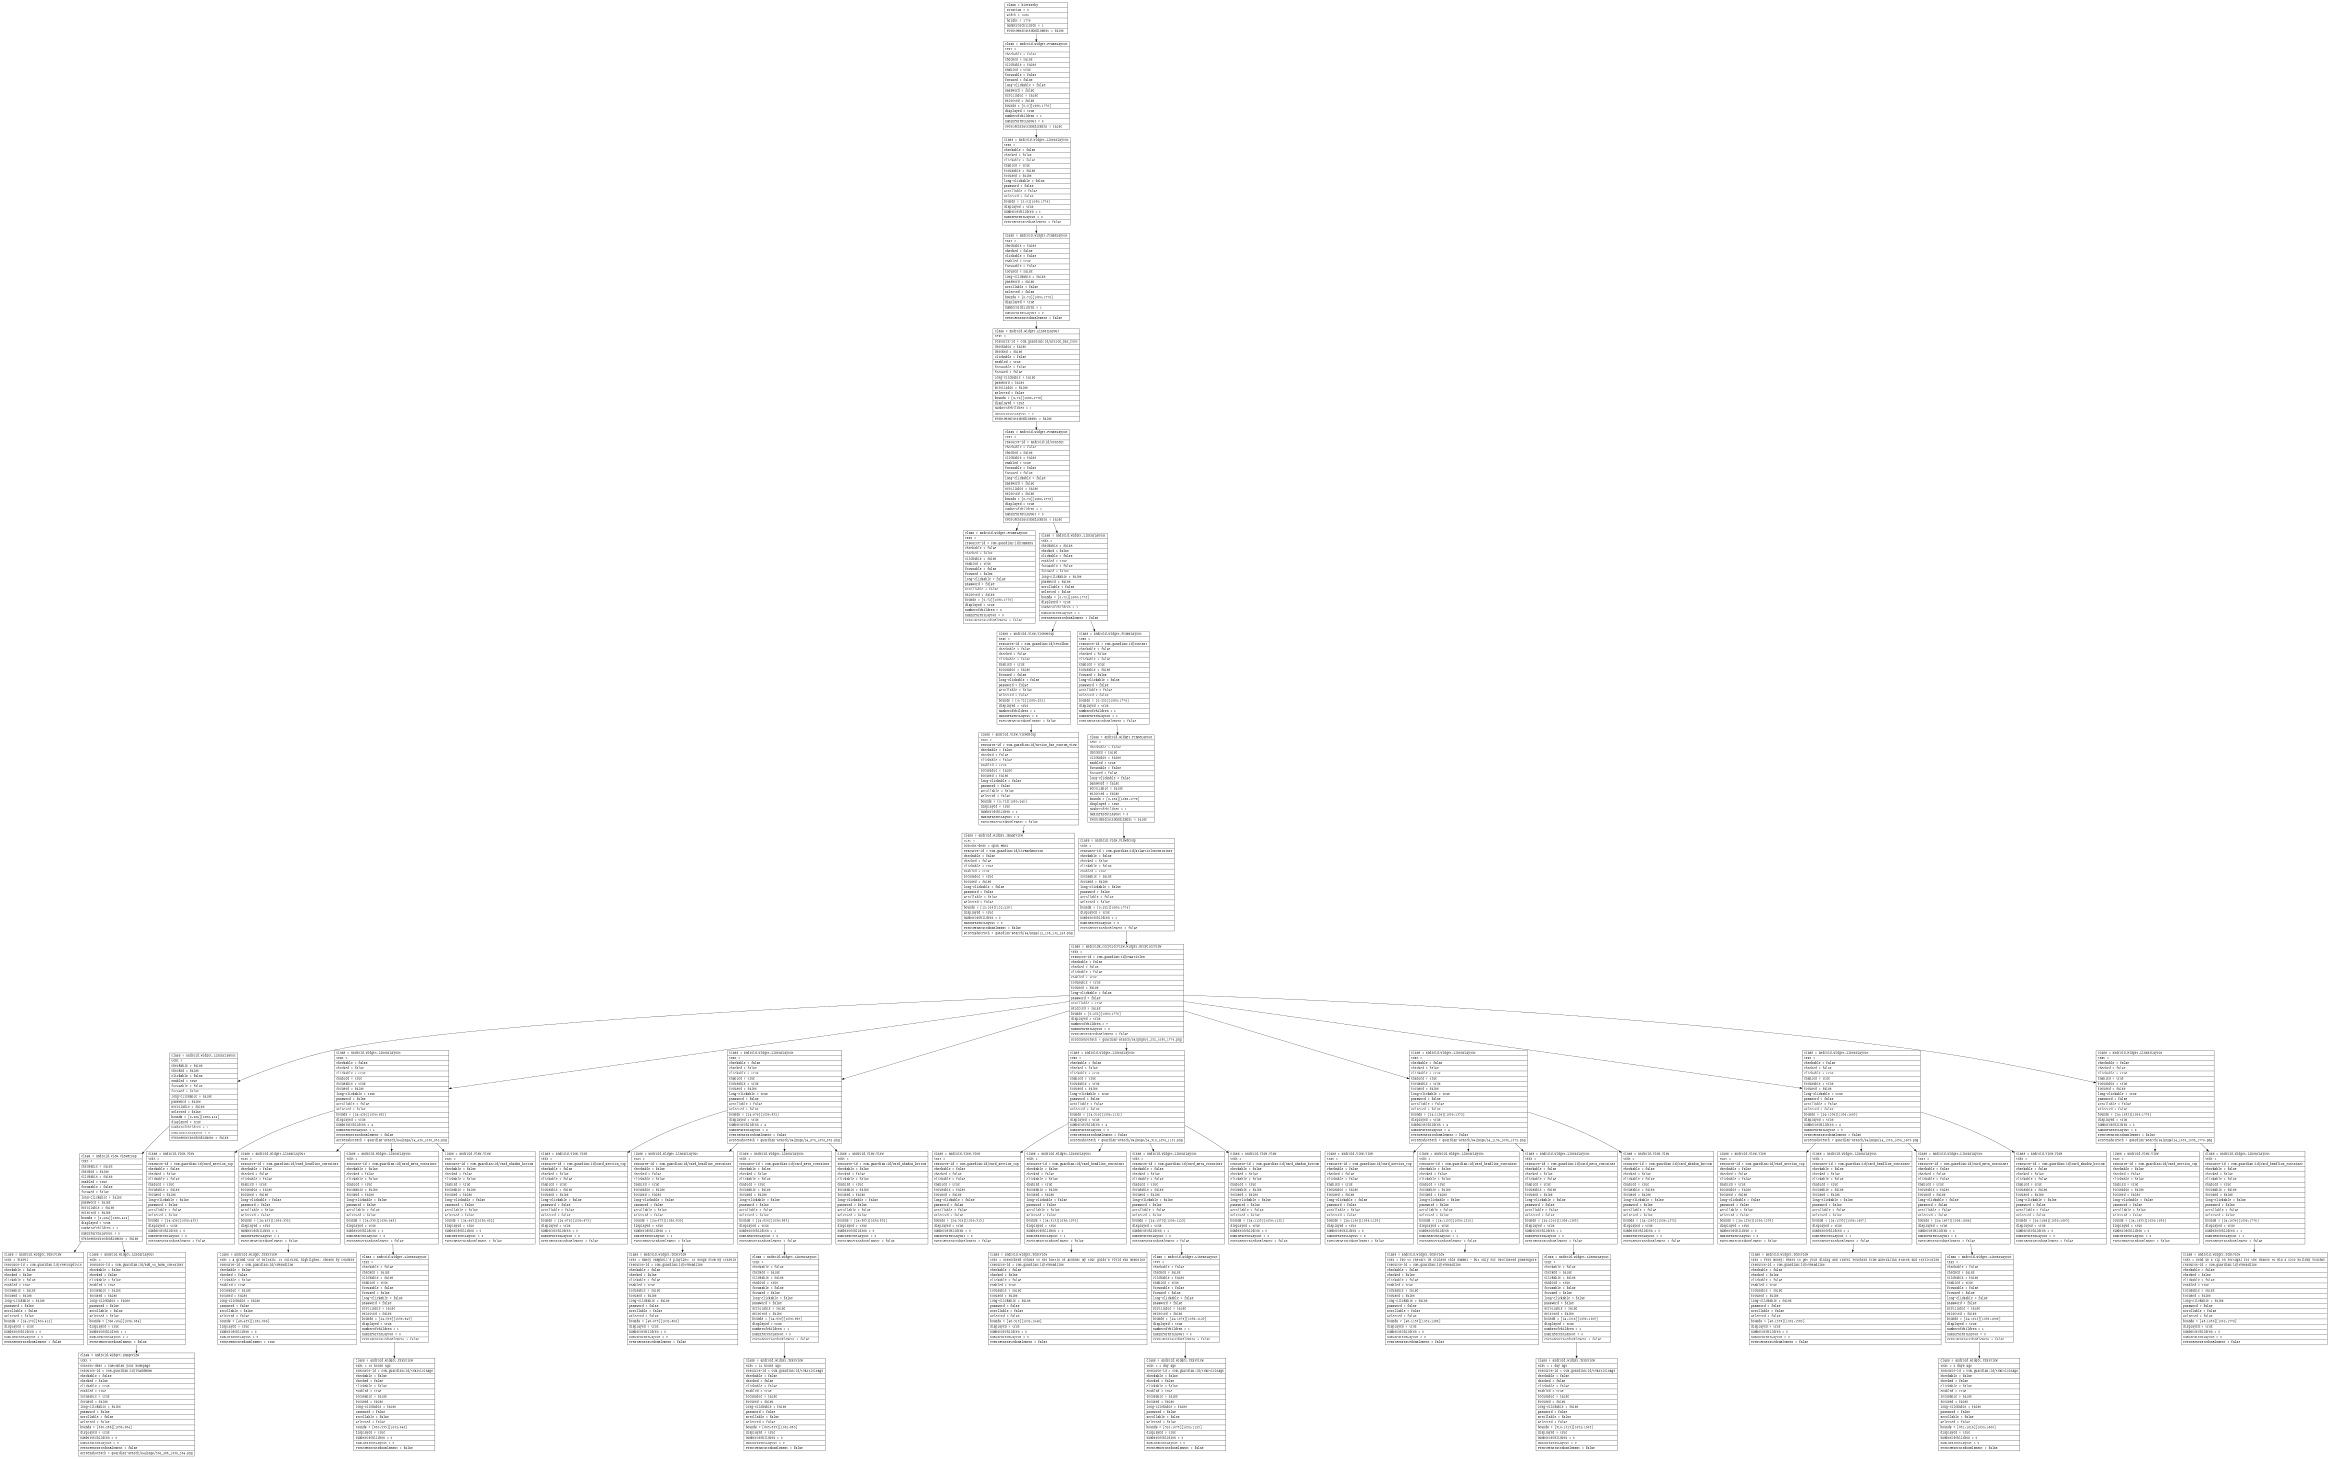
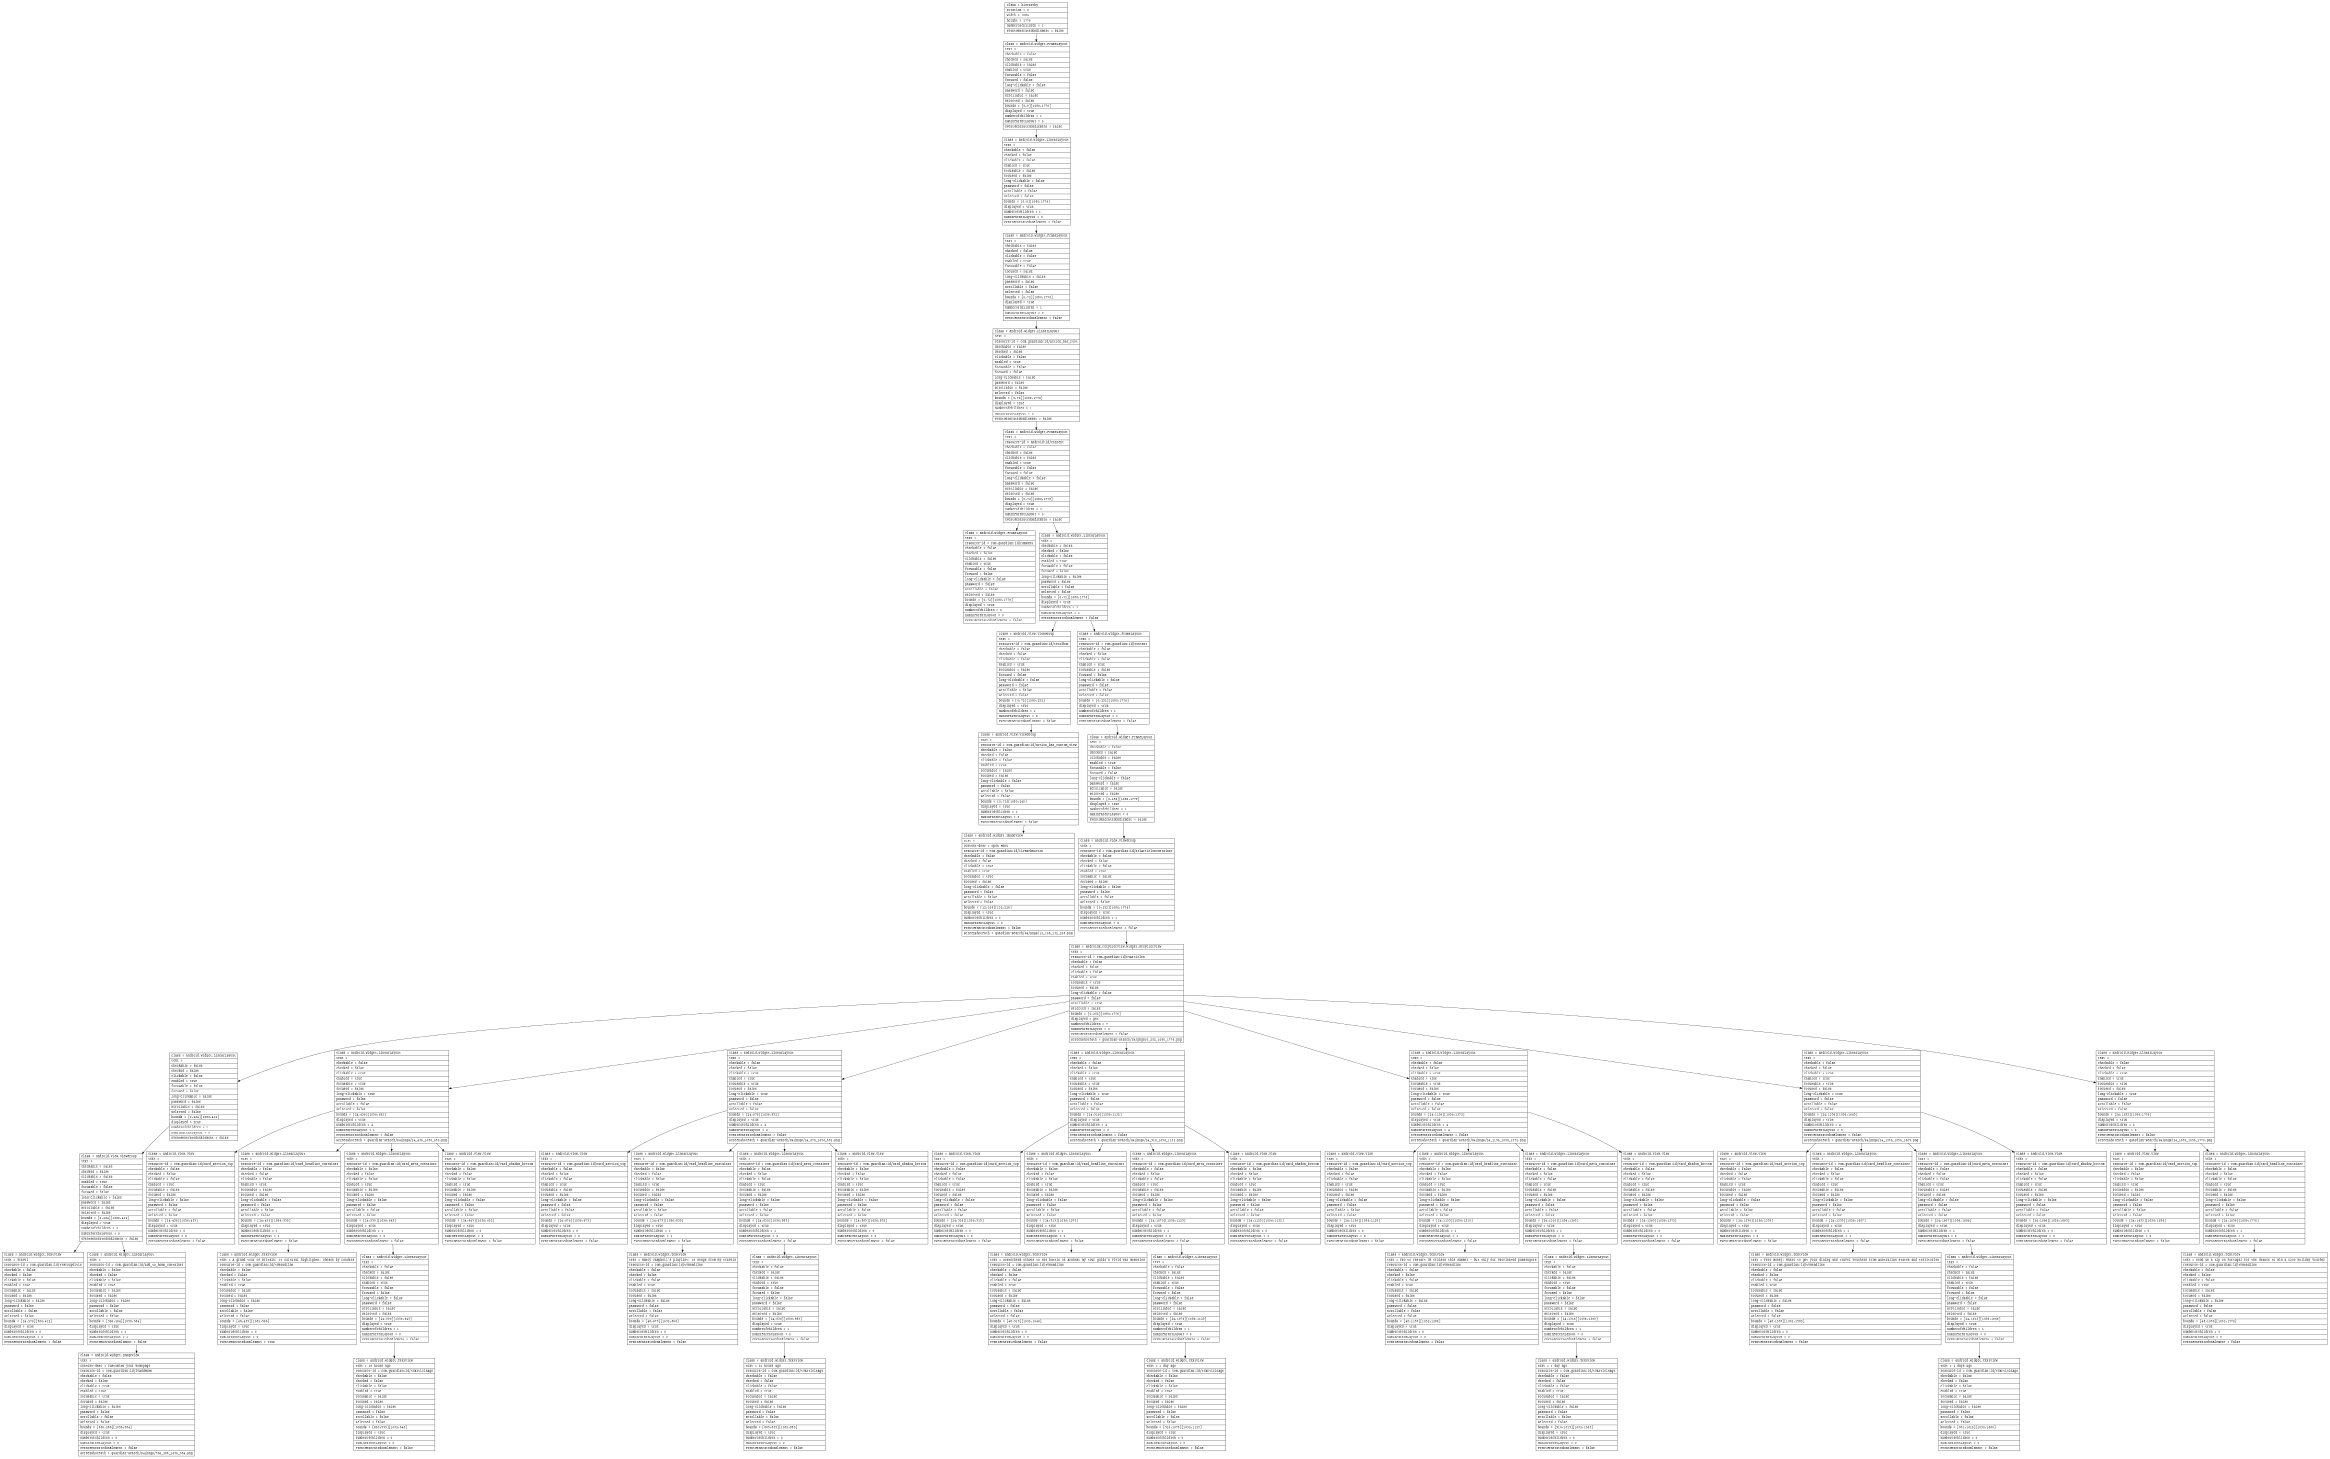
node "class = androidx.recyclerview.widget.RecyclerView": text "displayed = true" -> "displayed = get"
